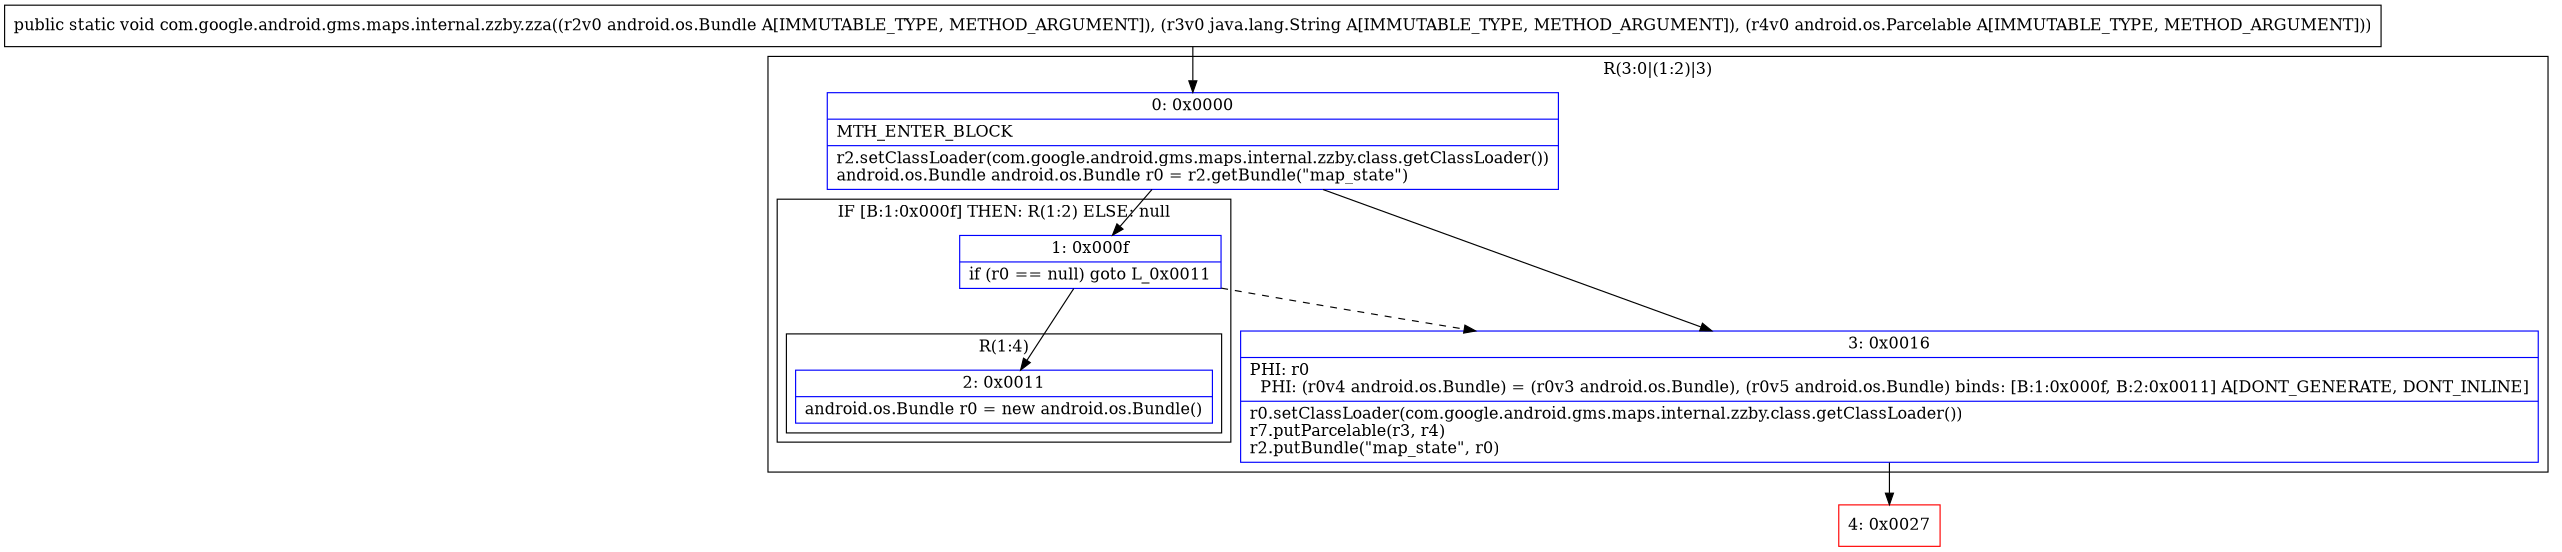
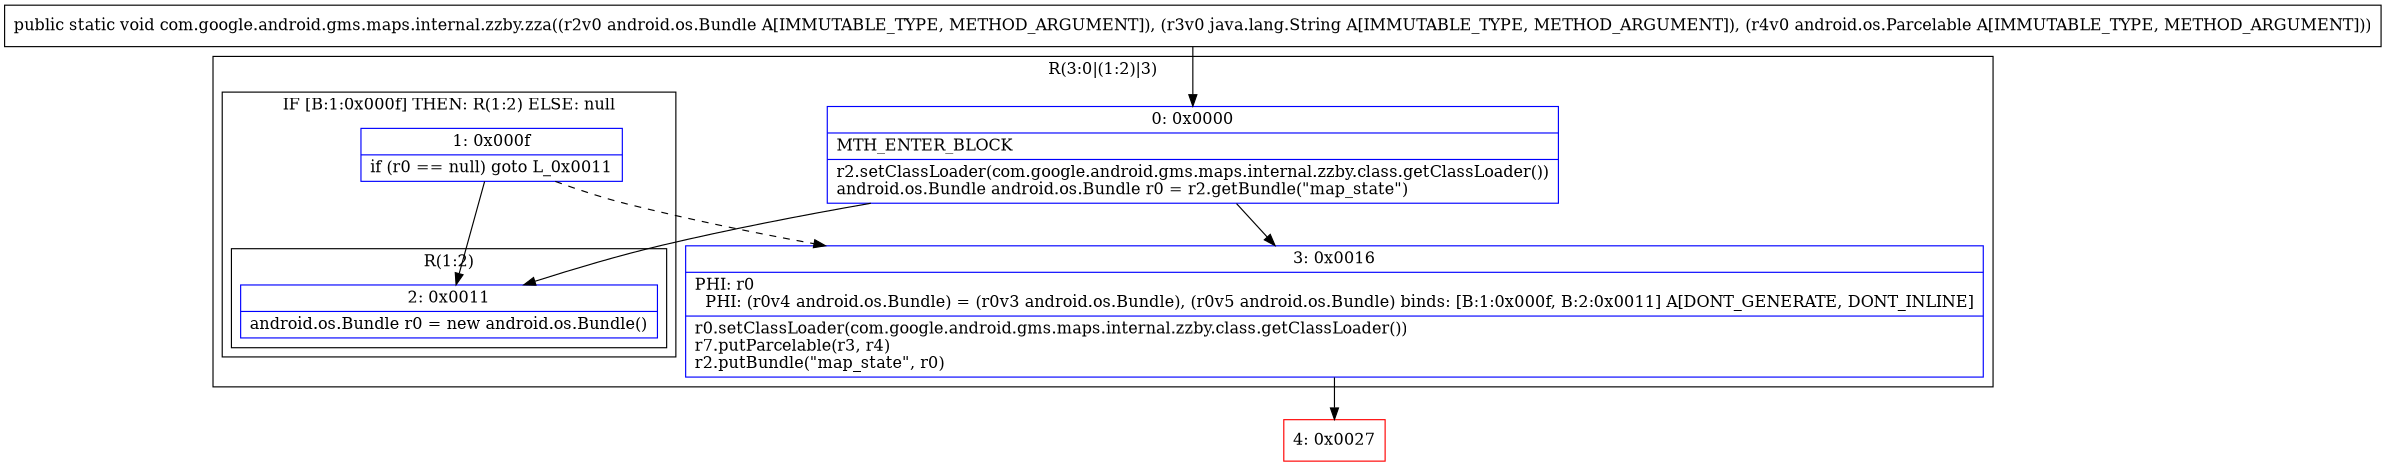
edge "0: 0x0000" -> "1: 0x000f": now "0: 0x0000" -> "2: 0x0011"
cluster "R(1:4)": label "R(1:4)" -> "R(1:2)"
